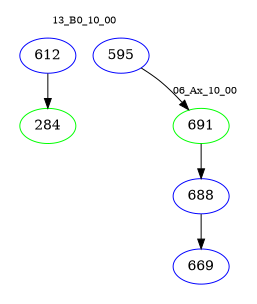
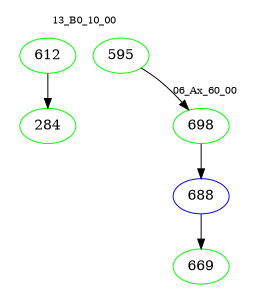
node "612": color blue -> green
node "595": color blue -> green
cluster "06_Ax_10_00": label "06_Ax_10_00" -> "06_Ax_60_00"
node "691": label "691" -> "698"
node "669": color blue -> green
